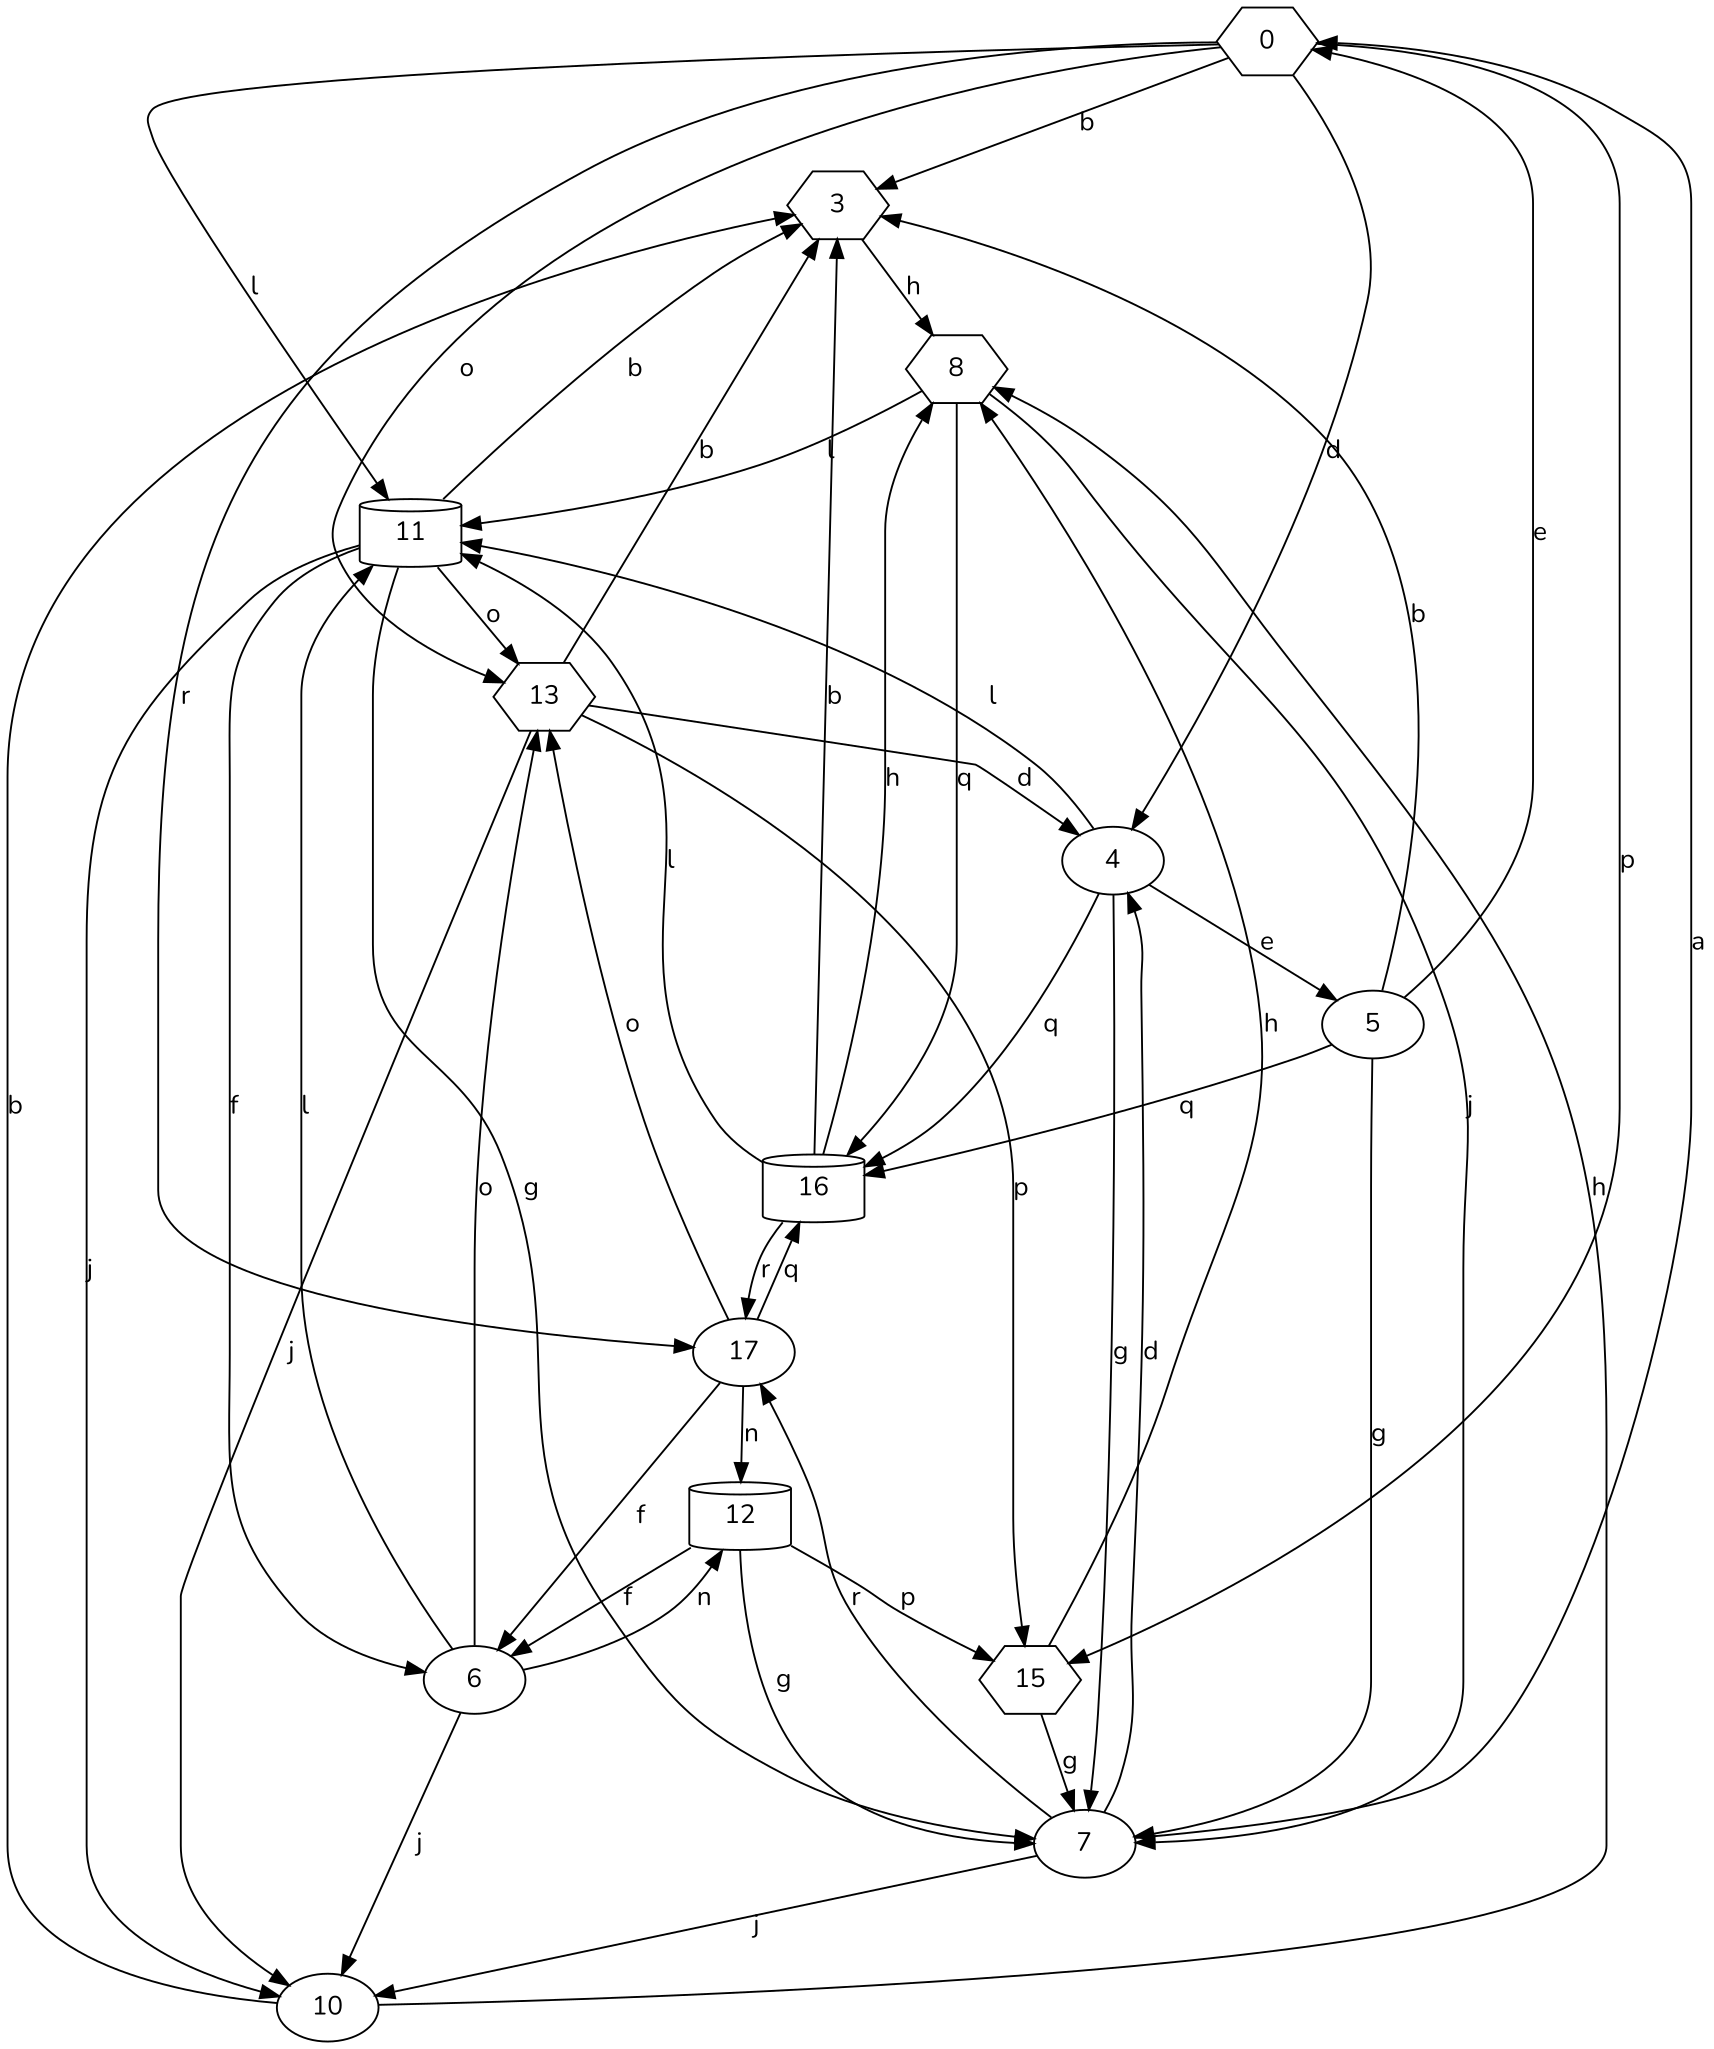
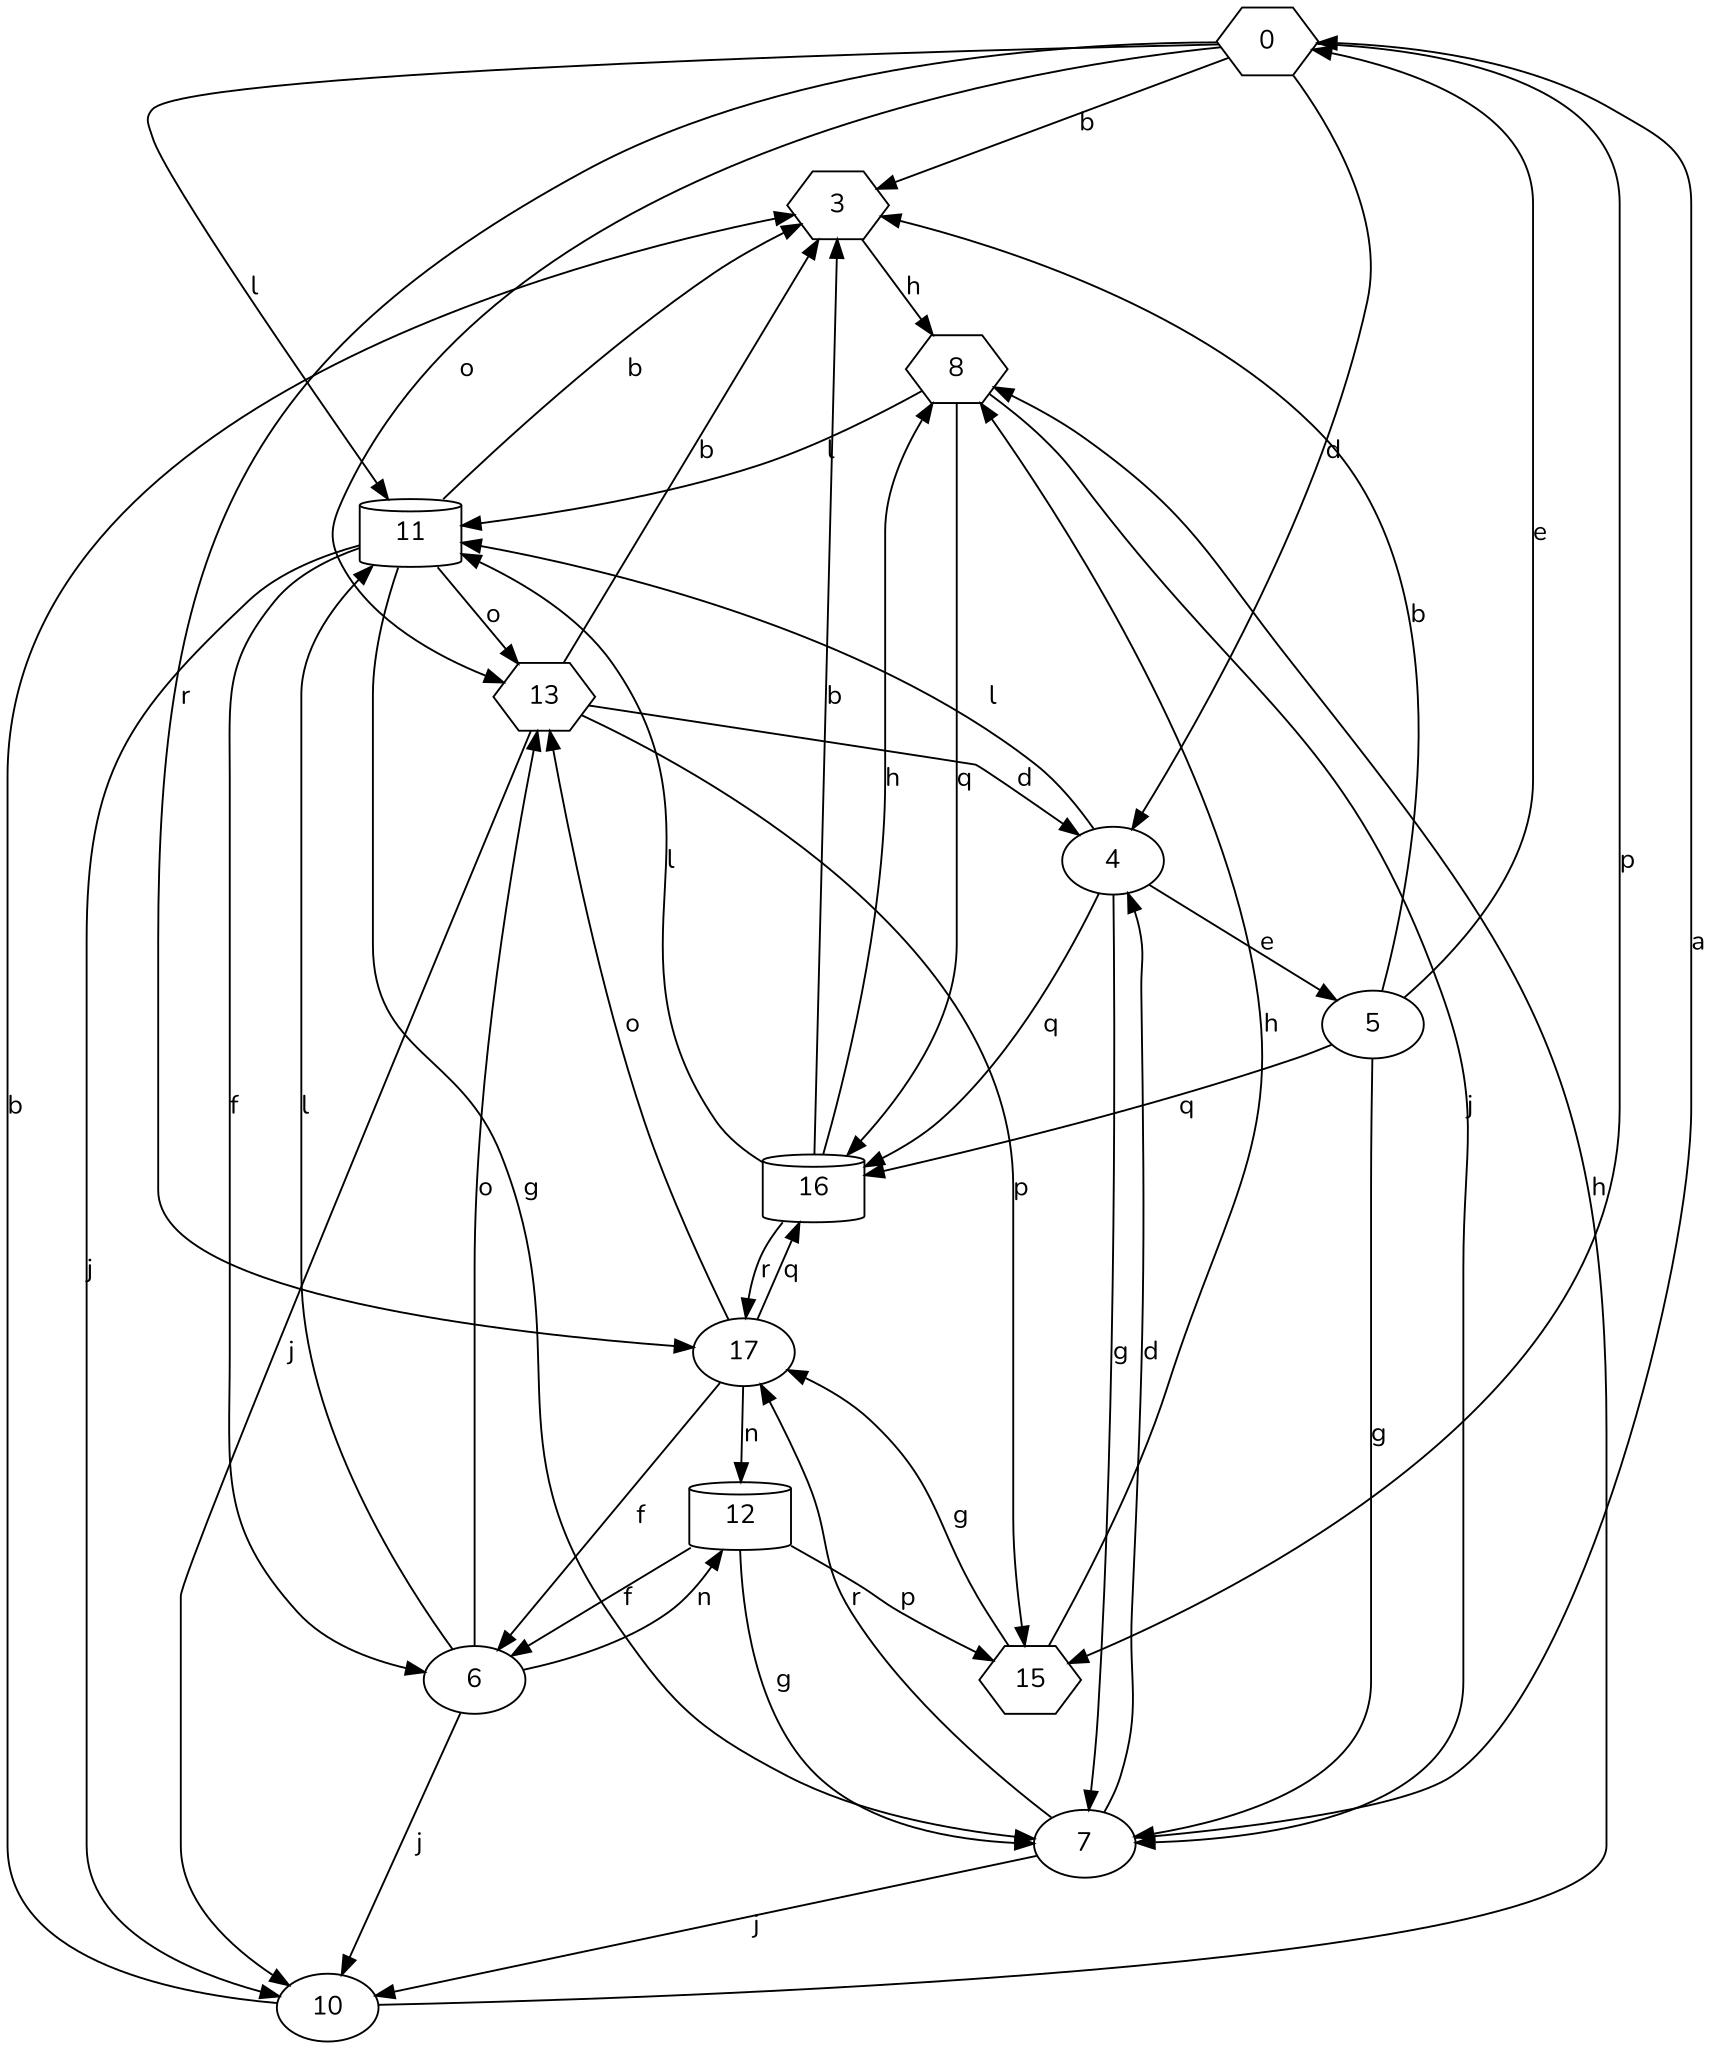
edge "15" -> "7": now "15" -> "17"
